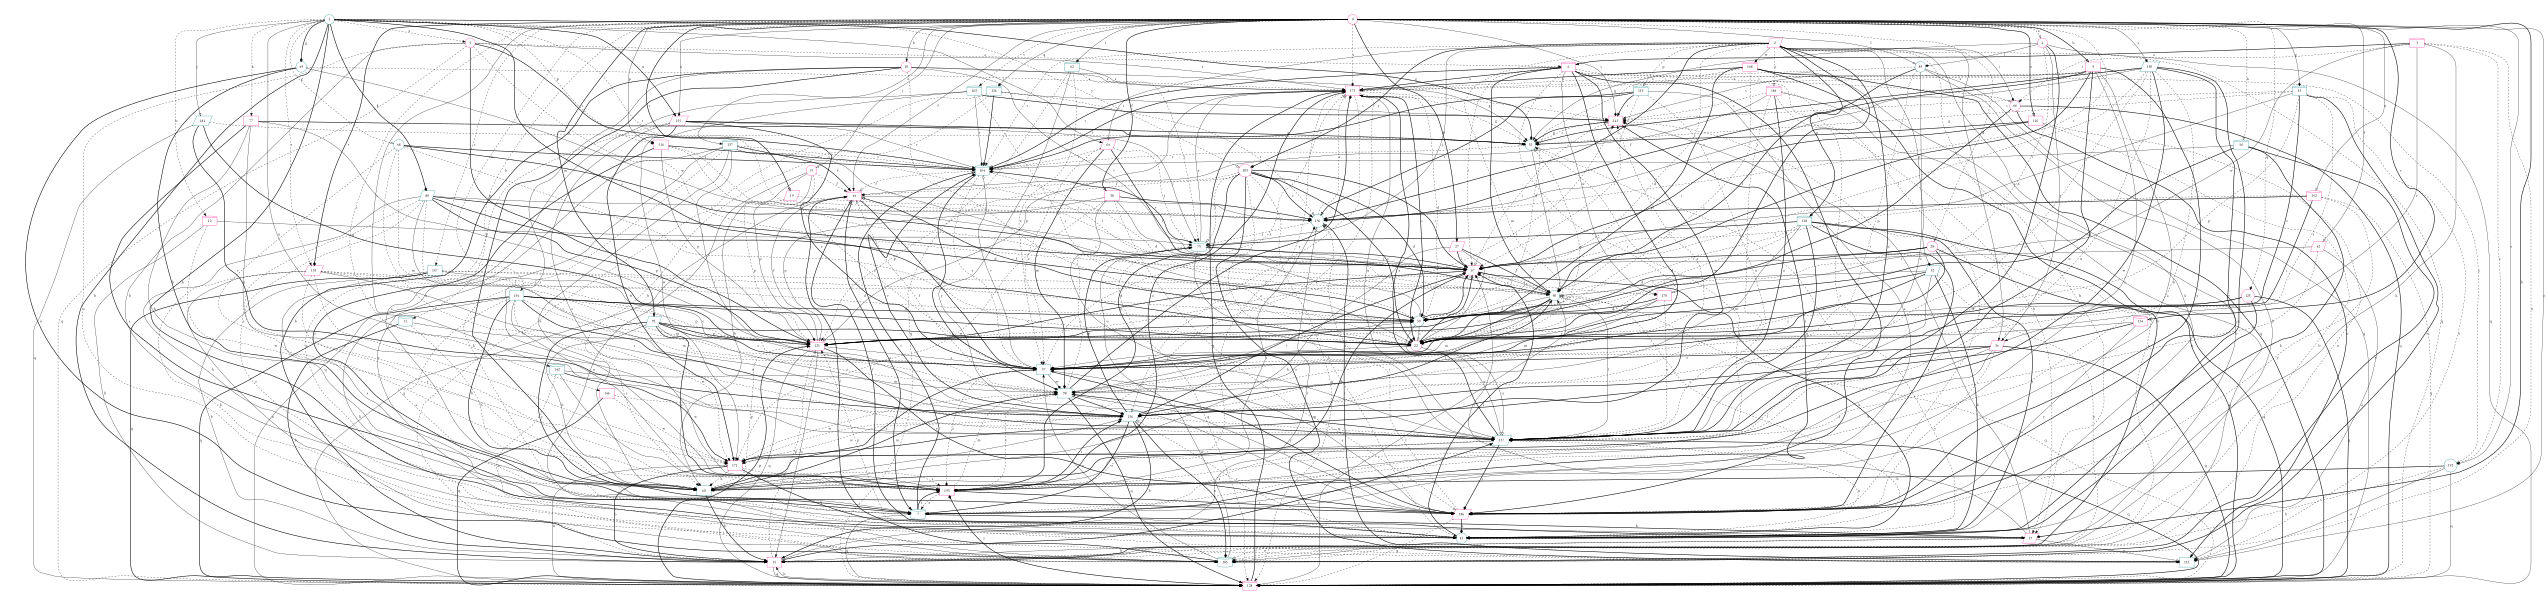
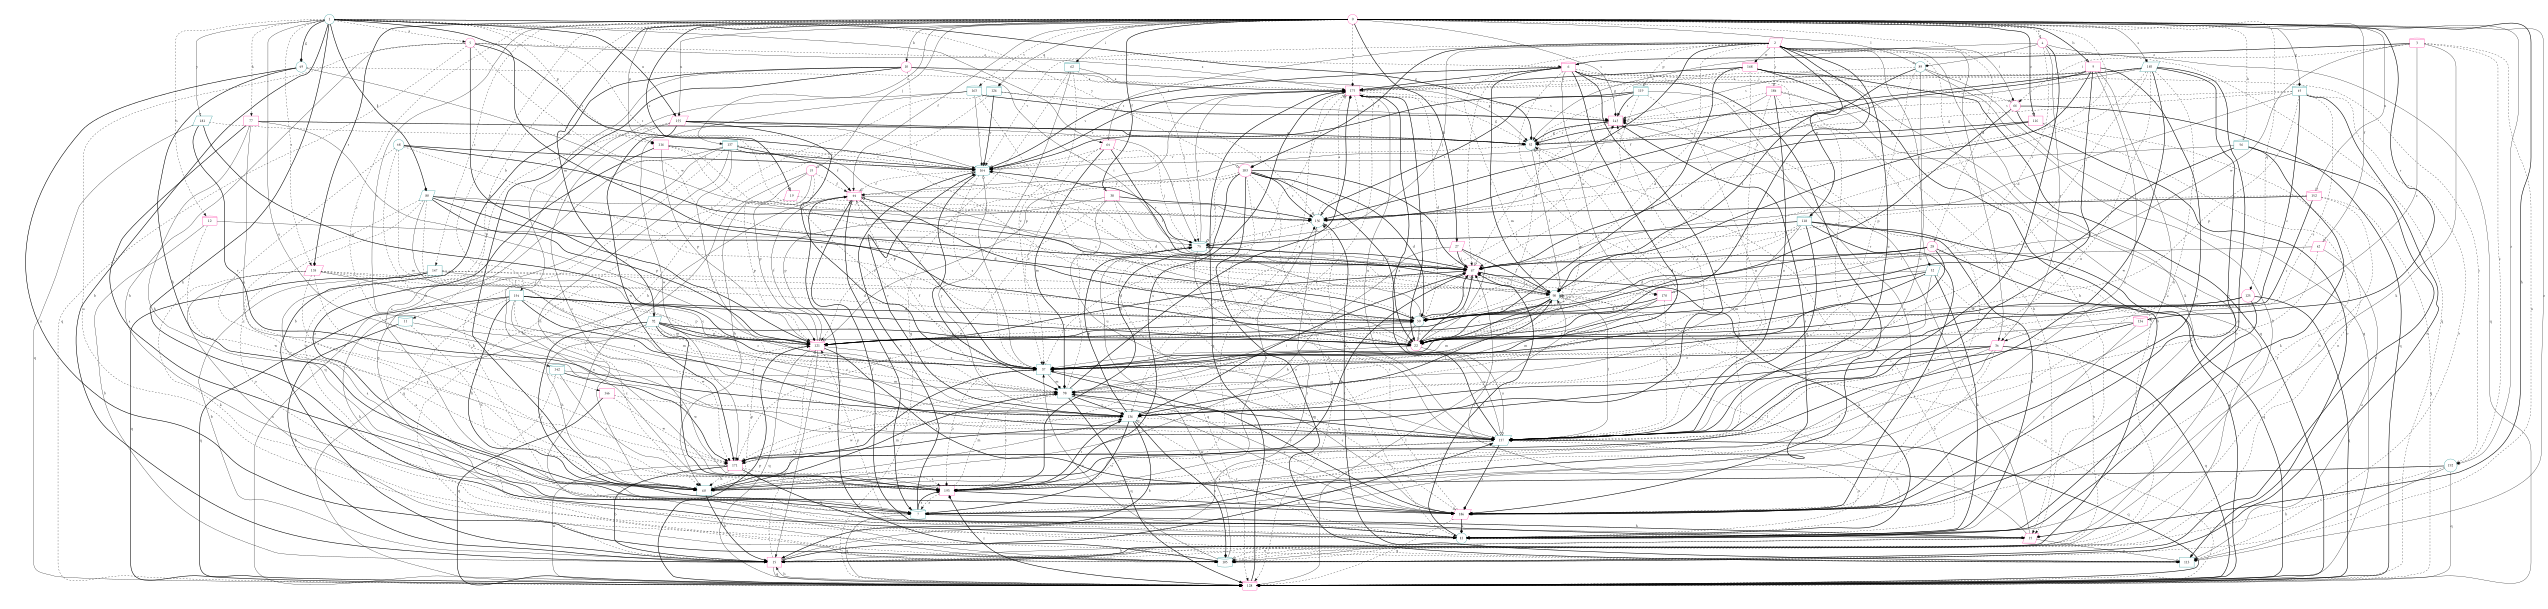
edge "1" -> "48": removed, label "g"
edge "80" -> "83": removed, label "k"
